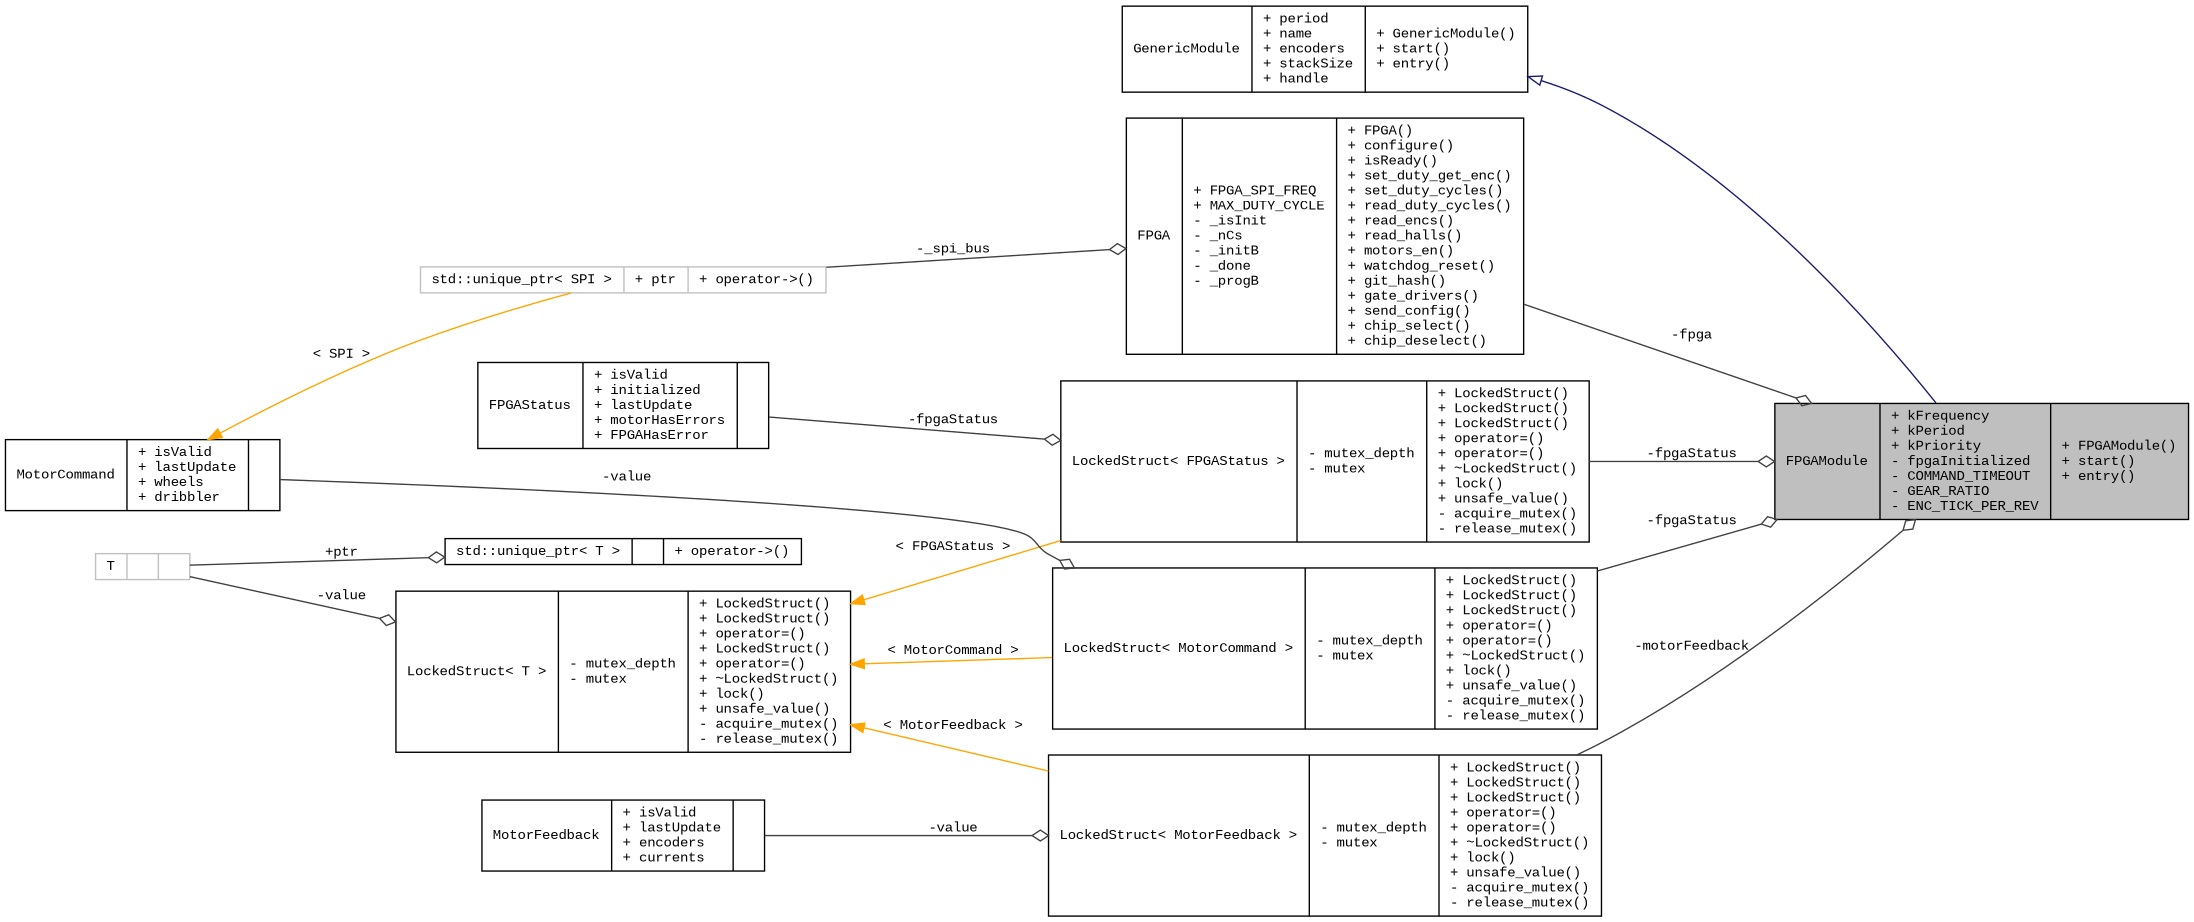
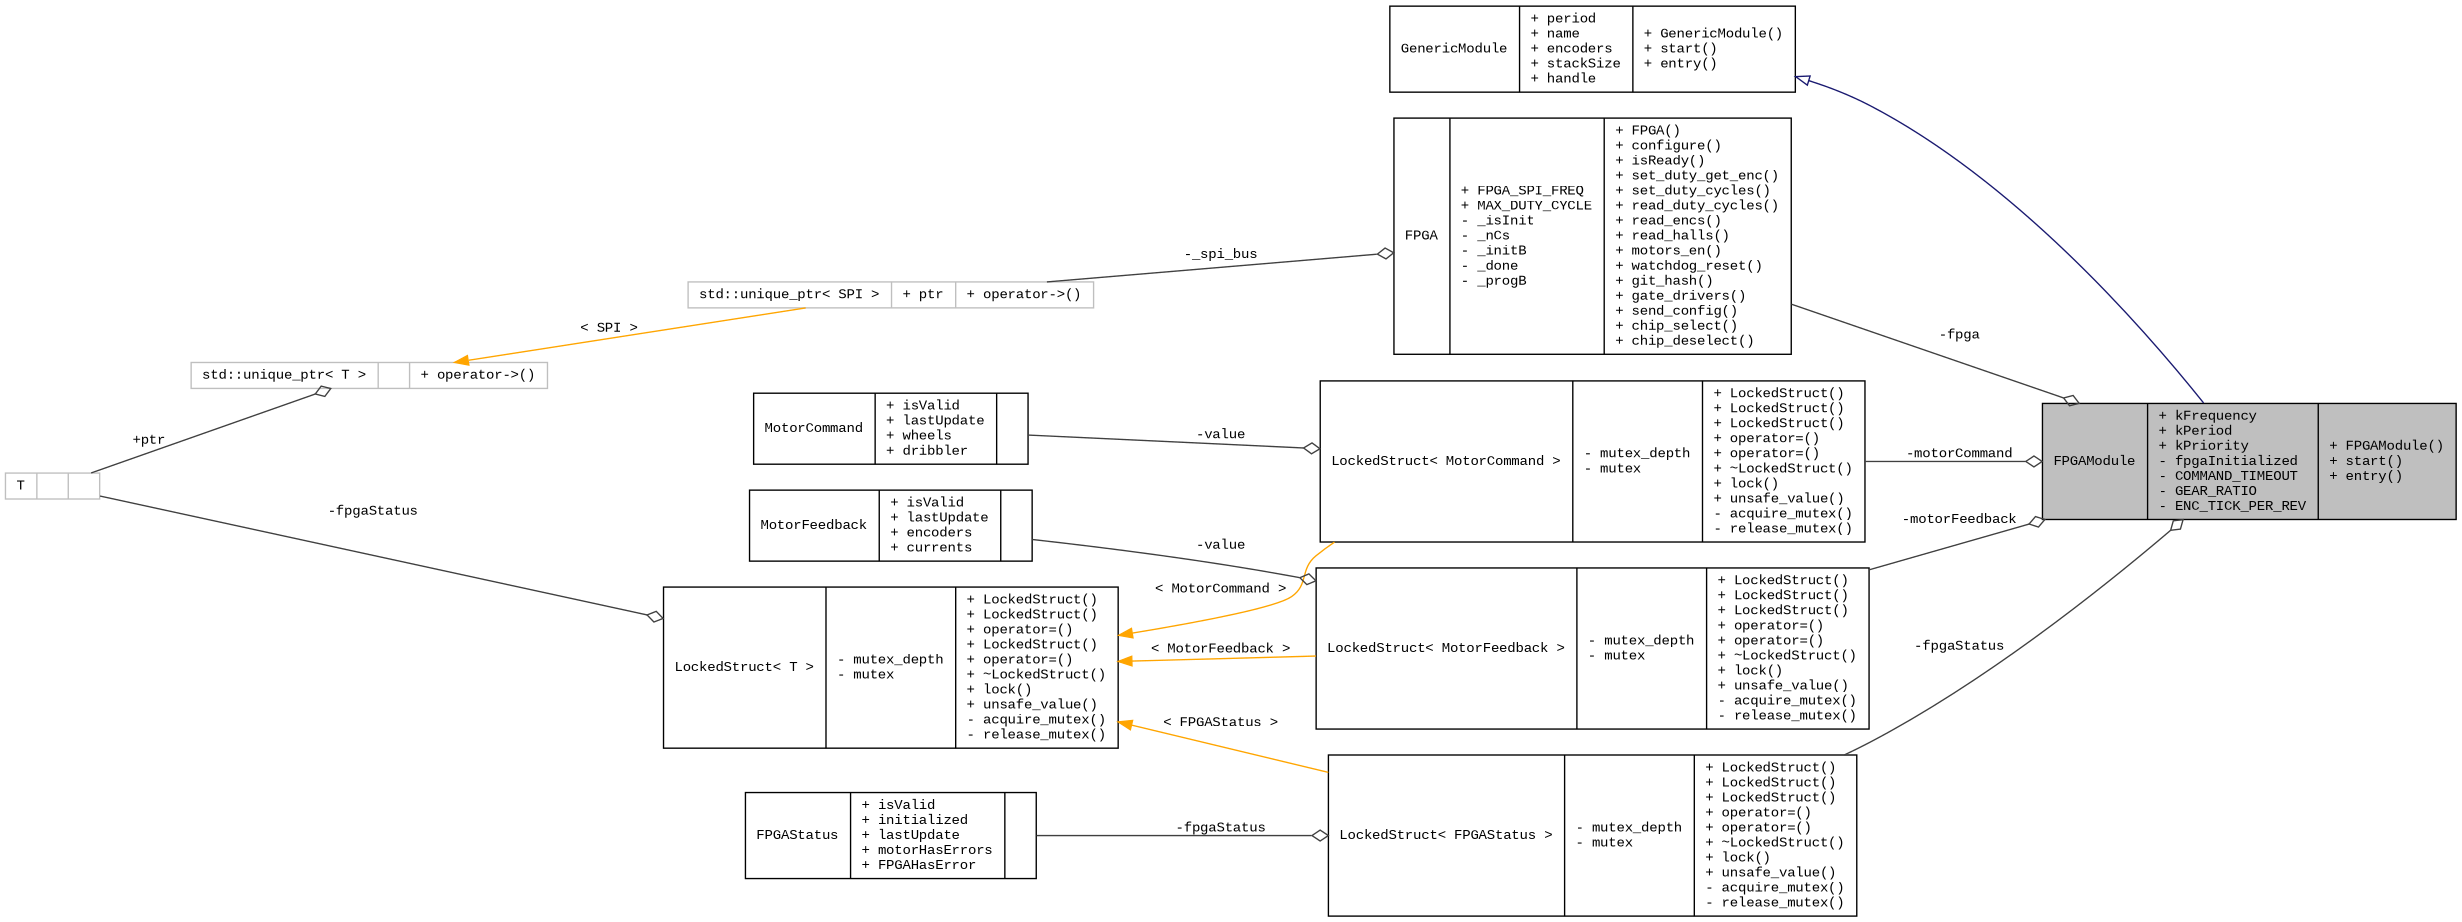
edge "std::unique_ptr< SPI >" -> "MotorCommand": now "std::unique_ptr< SPI >" -> "std::unique_ptr< T >"
edge "LockedStruct< MotorCommand >" -> "FPGAModule": label " -fpgaStatus" -> " -motorCommand"
node "std::unique_ptr< T >": color black -> grey75
edge "T" -> "LockedStruct< T >": label " -value" -> " -fpgaStatus"
